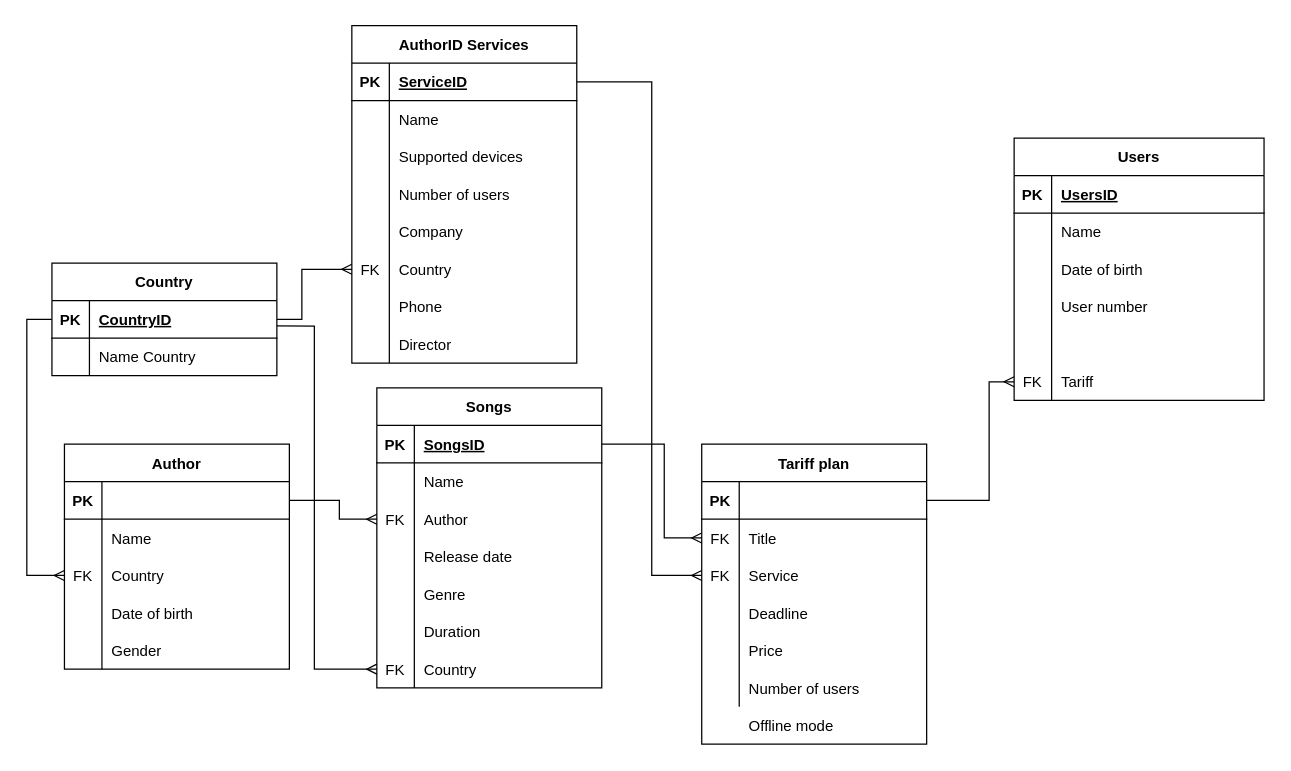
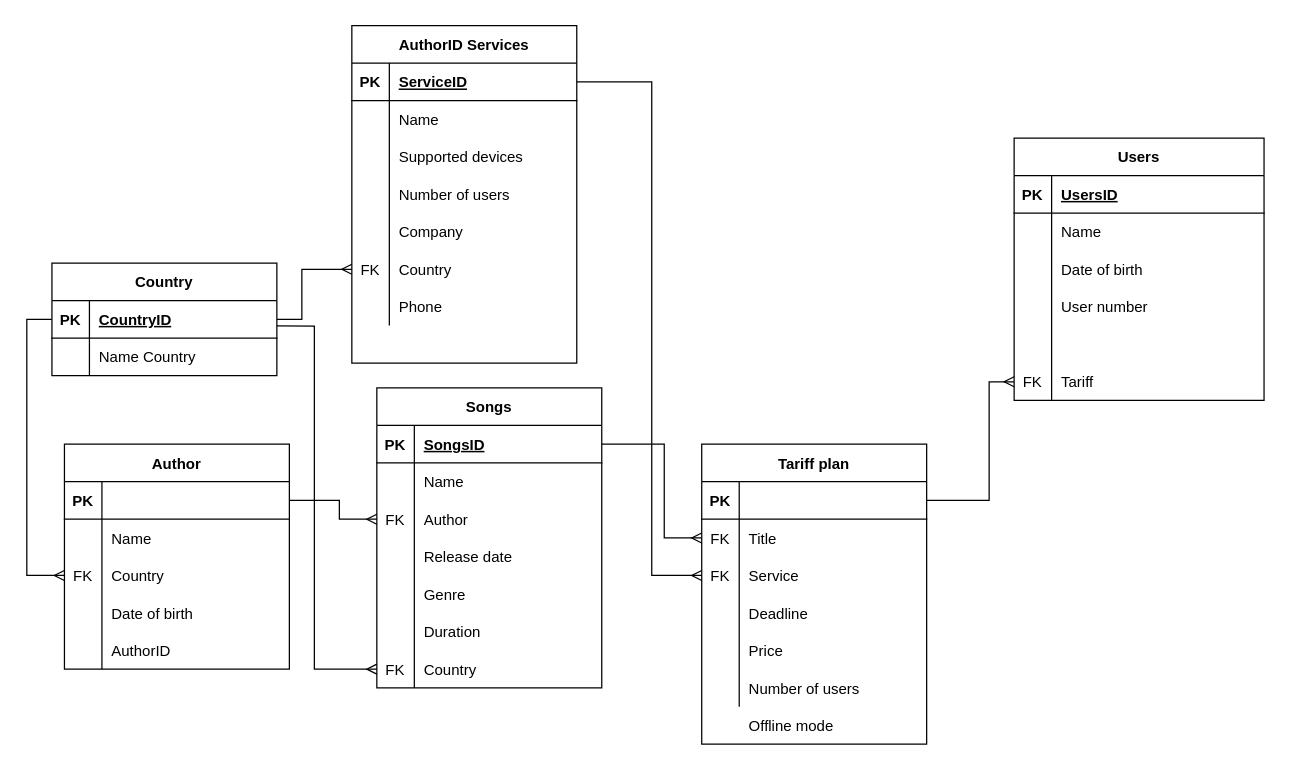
node "Director": removed
node "Gender": label "Gender" -> "AuthorID"
